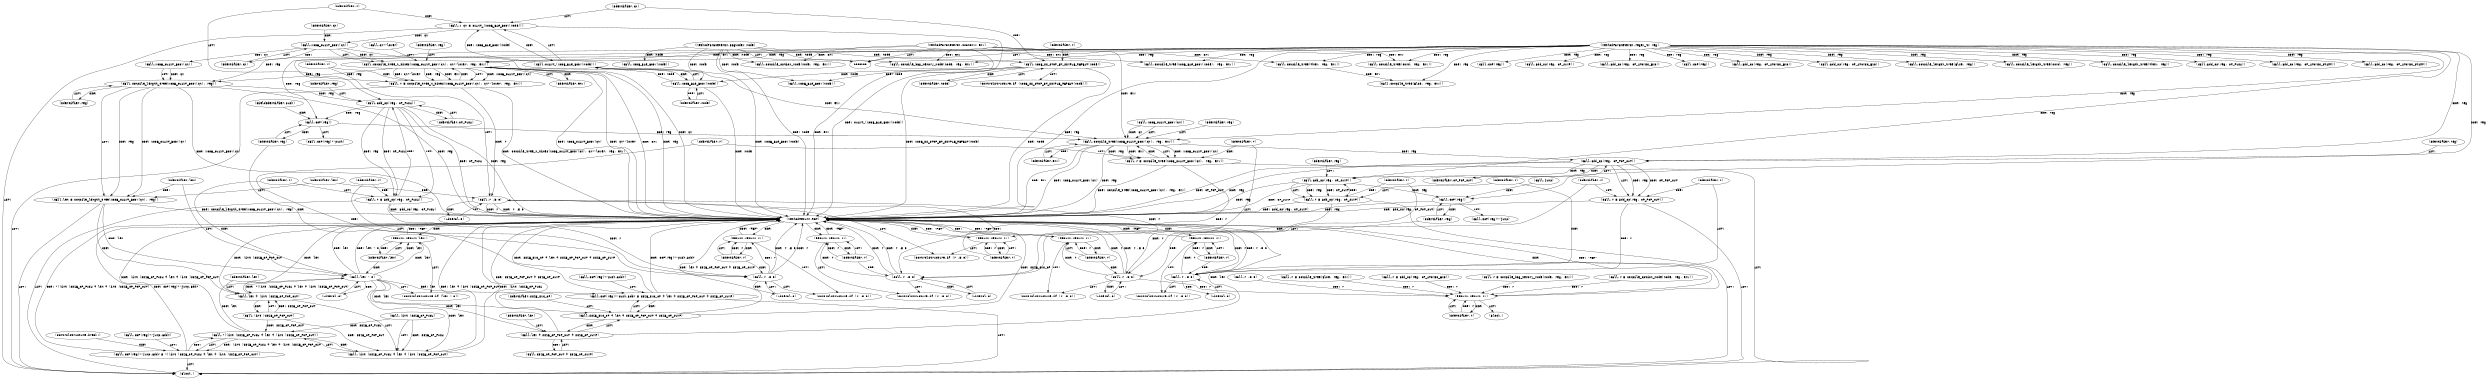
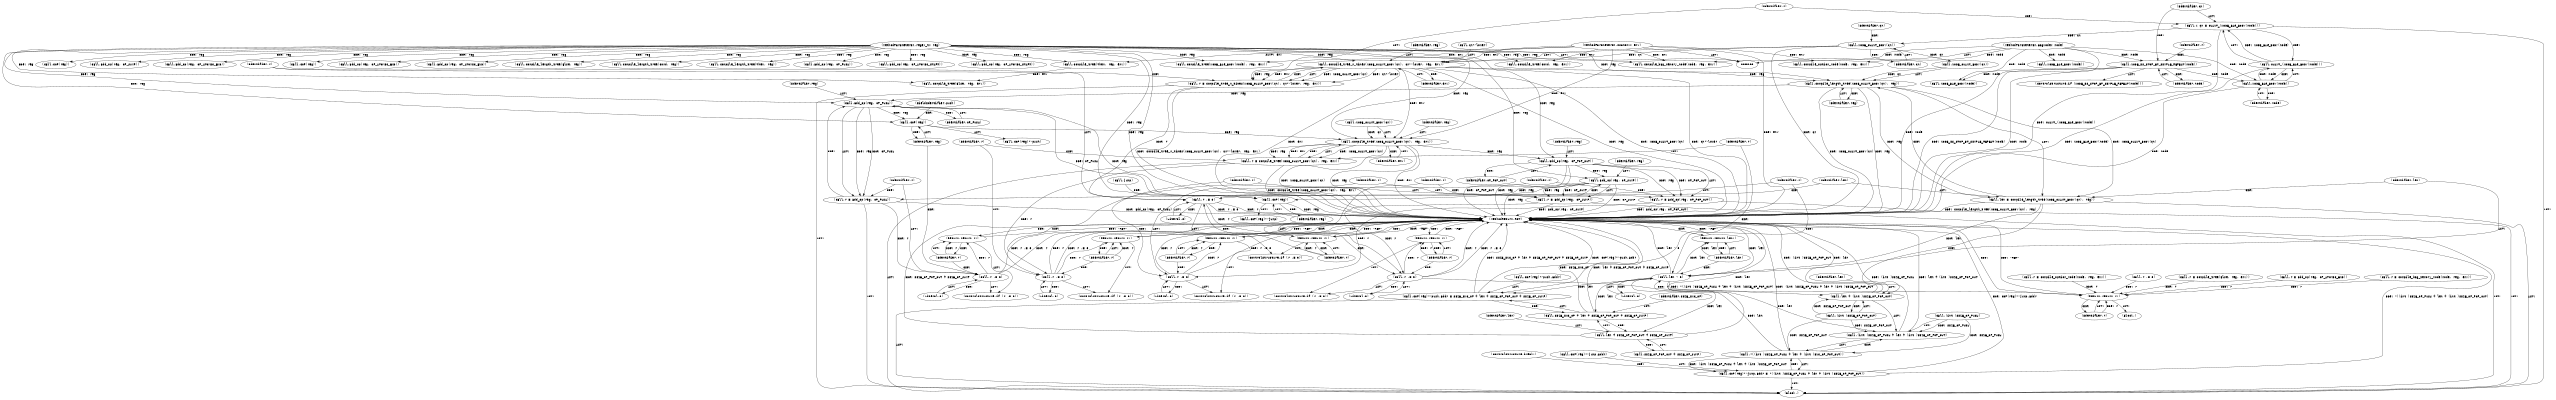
edge "(MethodParameterIn,ScanEnv* env)" -> "(Call,compile_tree(Then, reg, env))": label "DDG: env" -> "JUMP: env"
edge "(Call,len = compile_length_tree(NODE_QUANT_BODY(qn), reg))" -> "(Call,compile_length_tree(NODE_QUANT_BODY(qn), reg))": added, label "CFG:"
node "(ControlStructure,if (len < 0))": removed
node "(Call,-((int )SIZE_OP_PUSH + len + (int )SIZE_OP_POP_OUT))": label "(Call,-((int )SIZE_OP_PUSH + len + (int )SIZE_OP_POP_OUT))" -> "(Call,-((int )SIZE_OP_PUSH + len + (int )INC_OP_POP_OUT))"
